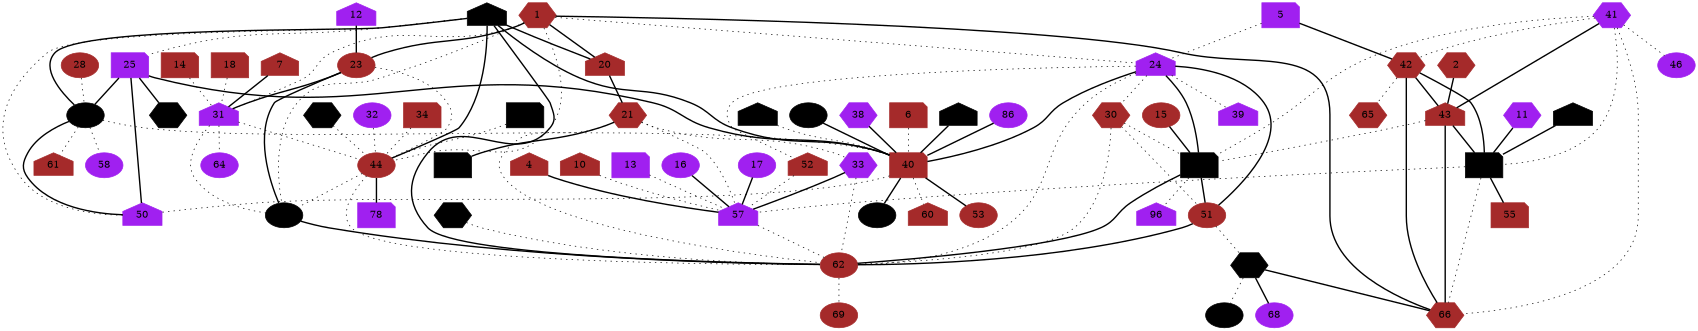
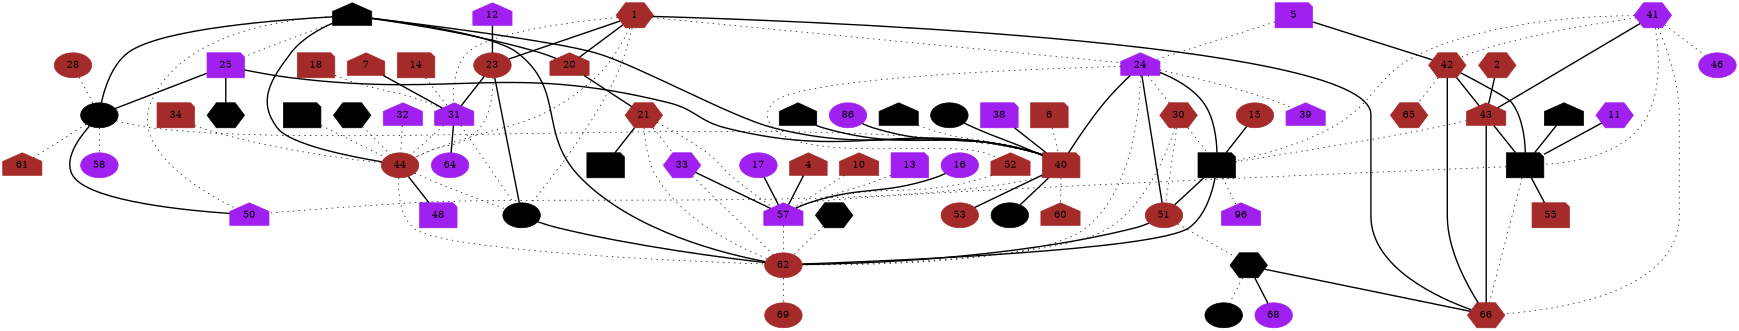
node "32": shape ellipse -> house
node "38": shape hexagon -> note
edge "31" -- "64": style dotted -> bold
edge "25" -- "50": removed
node "78": label "78" -> "48"
